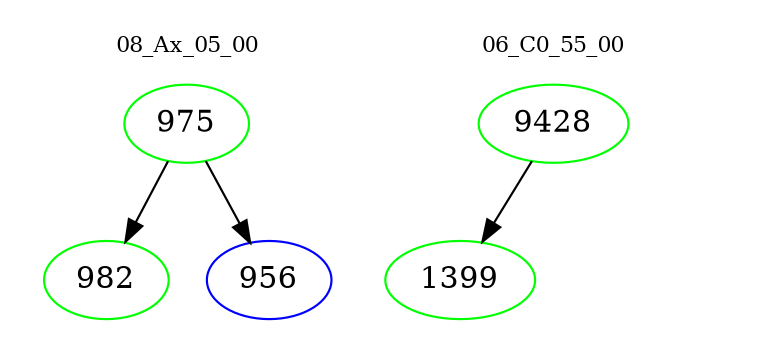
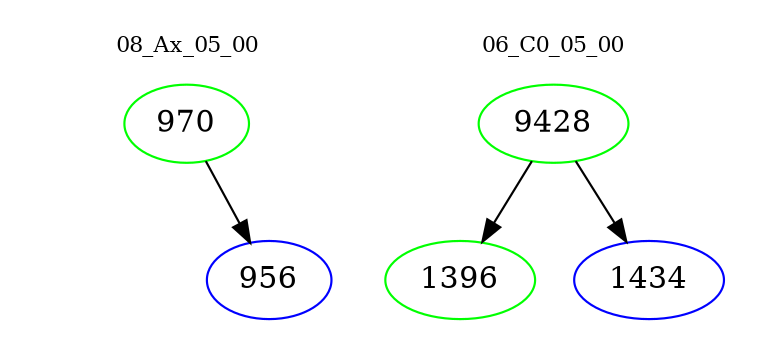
cluster "06_C0_55_00": label "06_C0_55_00" -> "06_C0_05_00"
node "975": label "975" -> "970"
node "982": removed
node "1399": label "1399" -> "1396"
node "1434": added
